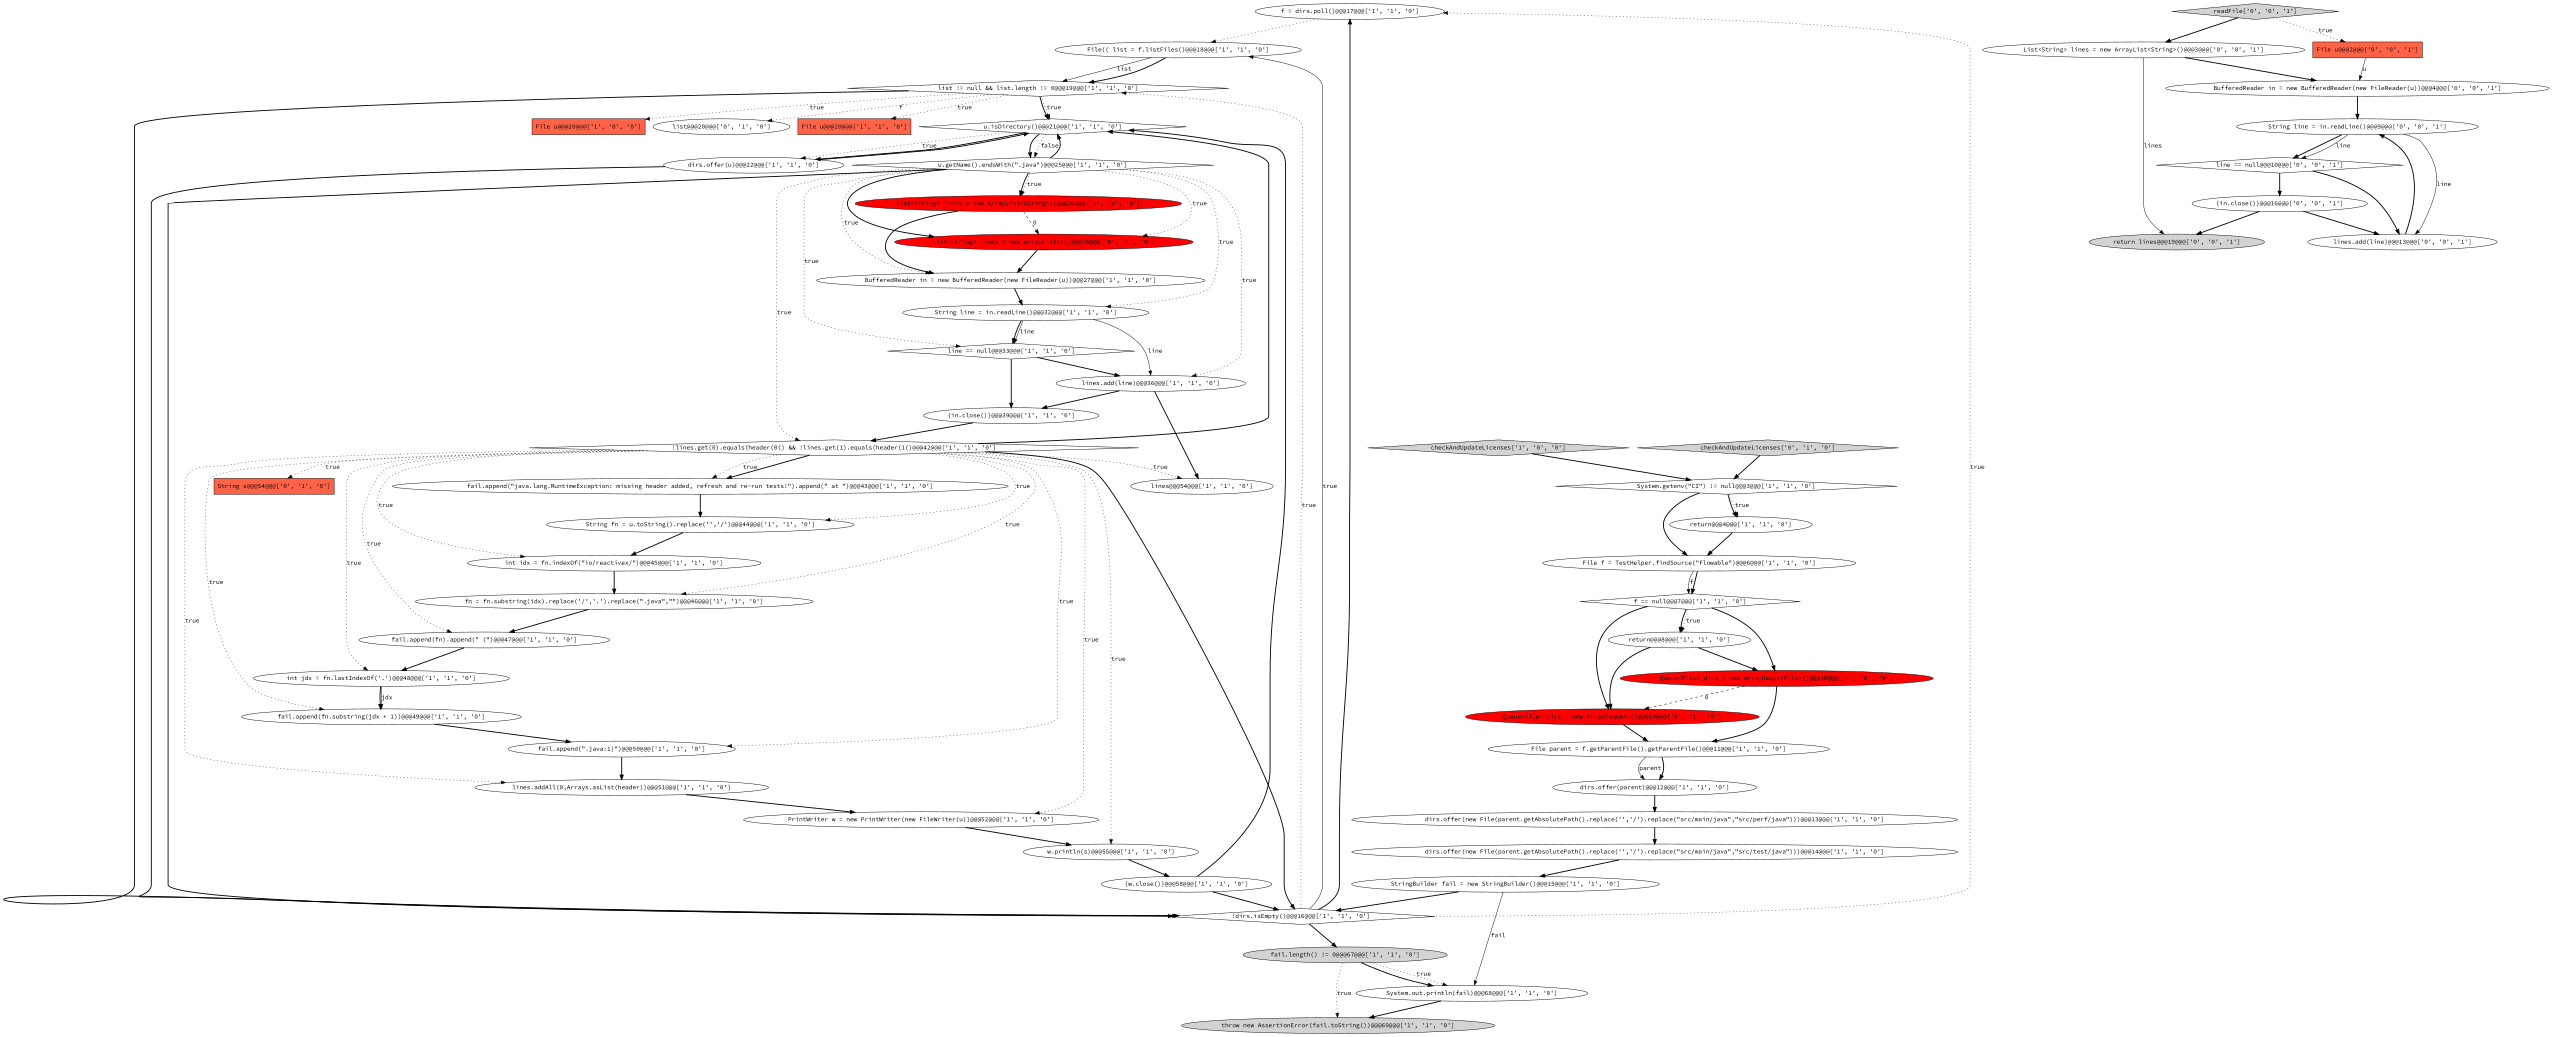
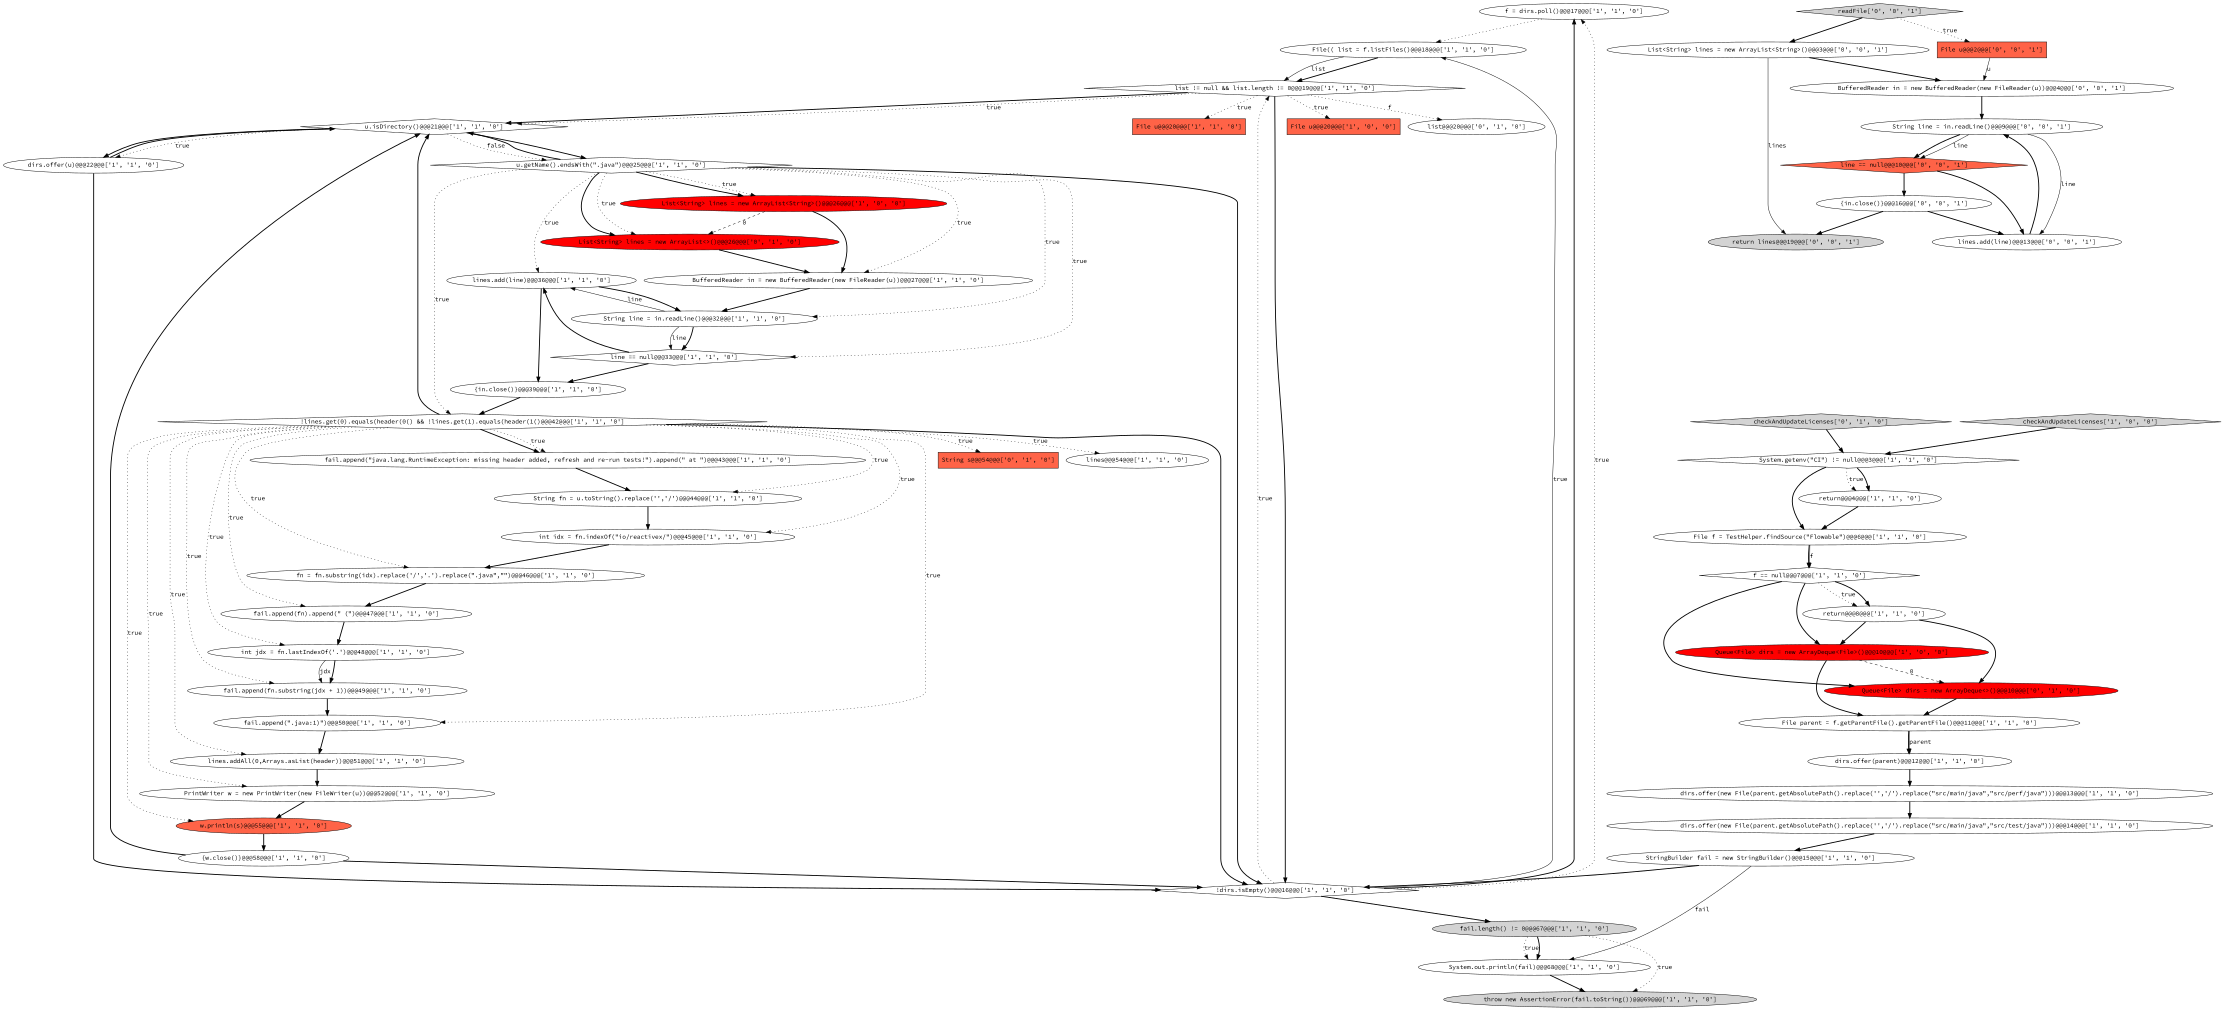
node "line == null@@@10@@@['0', '0', '1']": fillcolor white -> tomato
edge "lines.add(line)@@@36@@@['1', '1', '0']" -> "lines@@@54@@@['1', '1', '0']": now "lines.add(line)@@@36@@@['1', '1', '0']" -> "String line = in.readLine()@@@32@@@['1', '1', '0']"
node "w.println(s)@@@55@@@['1', '1', '0']": fillcolor white -> tomato
